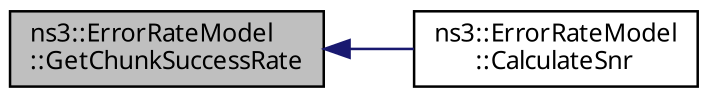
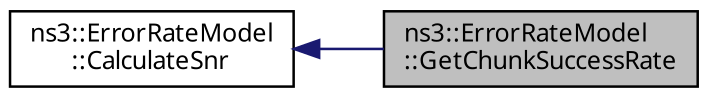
edge "ns3::ErrorRateModel ::CalculateSnr" -> "ns3::ErrorRateModel ::GetChunkSuccessRate": reversed
